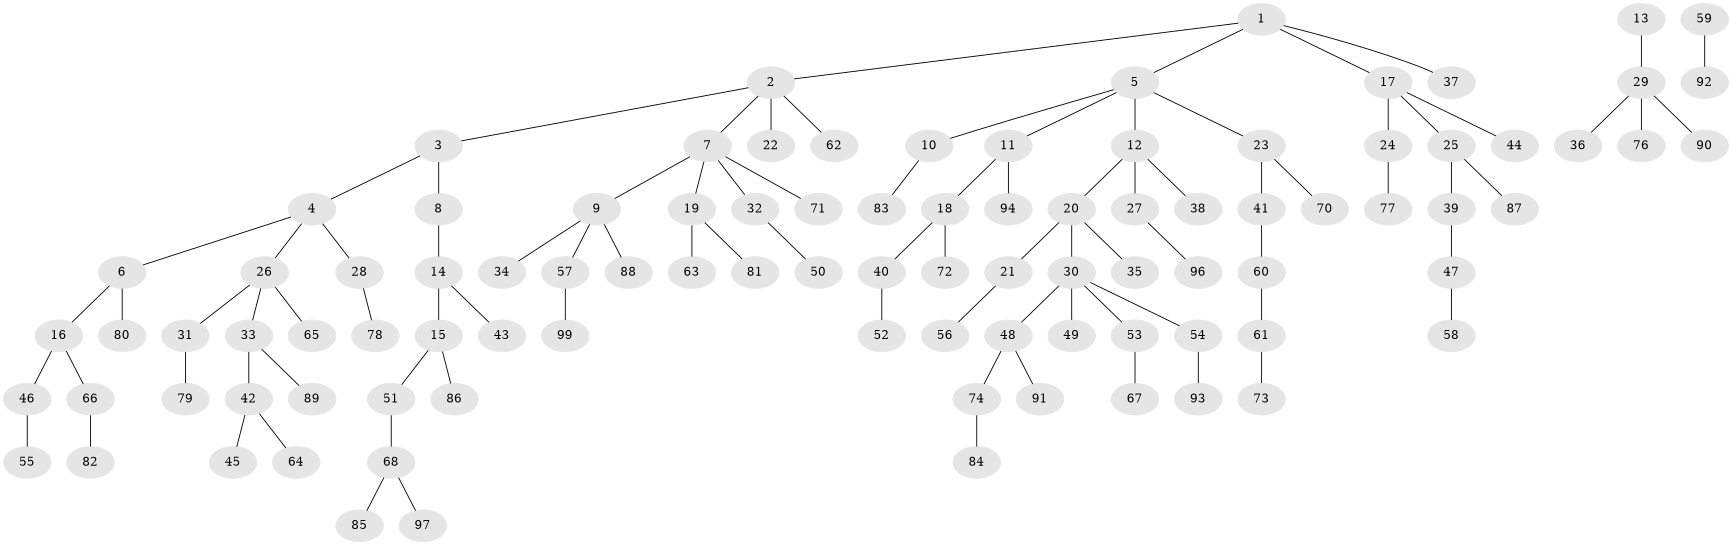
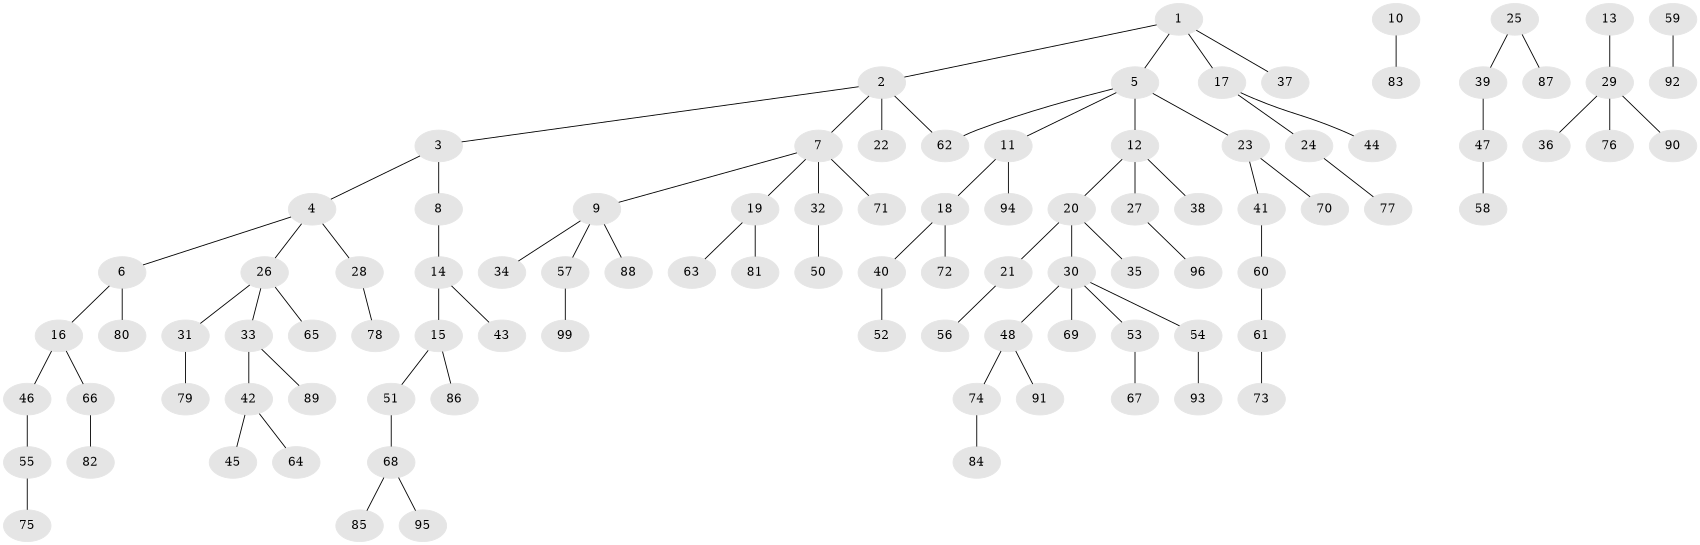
edge "5" -- "10": now "5" -- "62"
edge "17" -- "25": removed
node "49": label "49" -> "69"
node "75": added
node "97": label "97" -> "95"
